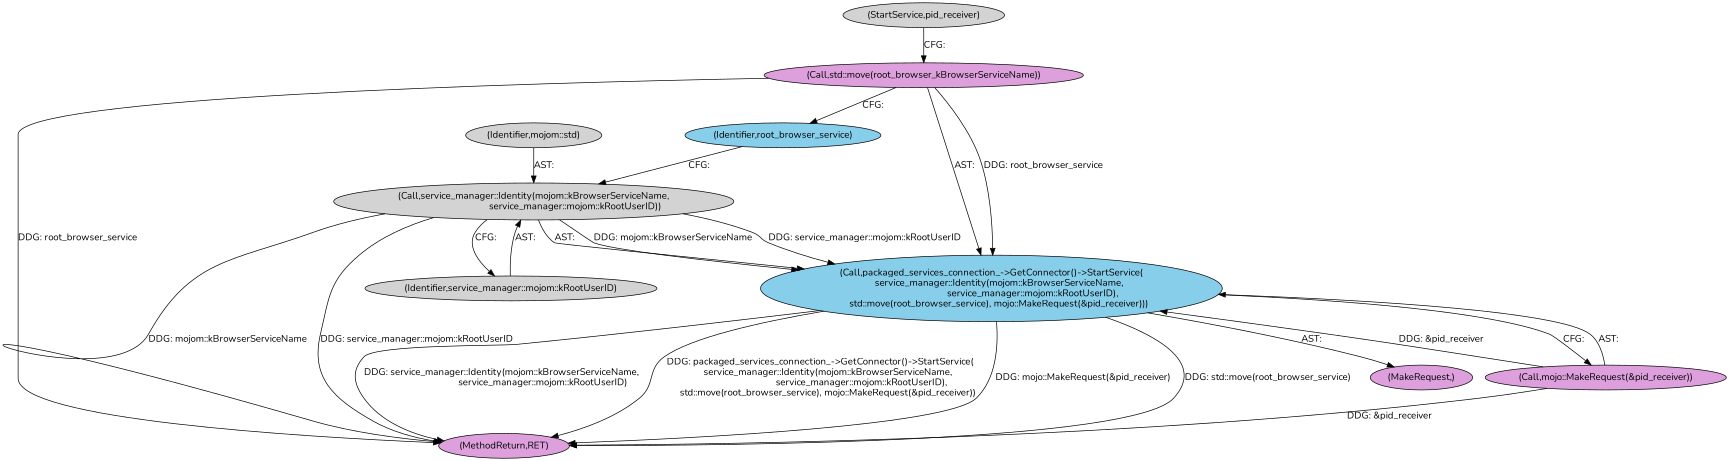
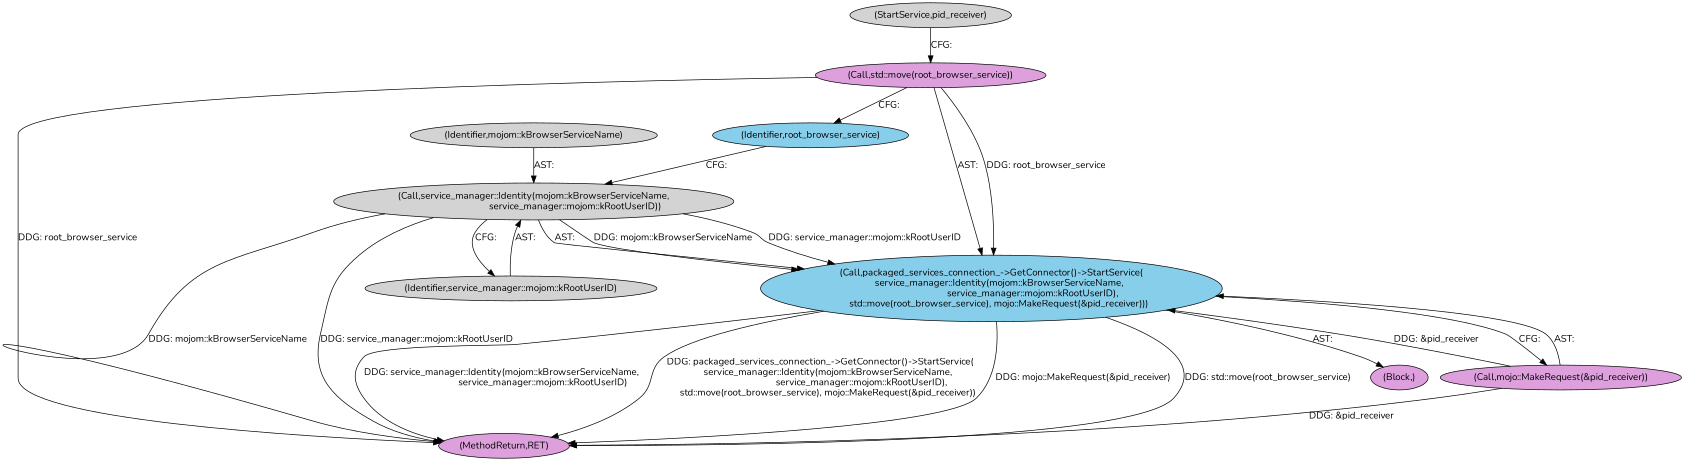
node "(Call,std::move(root_browser_kBrowserServiceName))": label "(Call,std::move(root_browser_kBrowserServiceName))" -> "(Call,std::move(root_browser_service))"
node "(Identifier,mojom::std)": label "(Identifier,mojom::std)" -> "(Identifier,mojom::kBrowserServiceName)"
node "(MakeRequest,)": label "(MakeRequest,)" -> "(Block,)"
